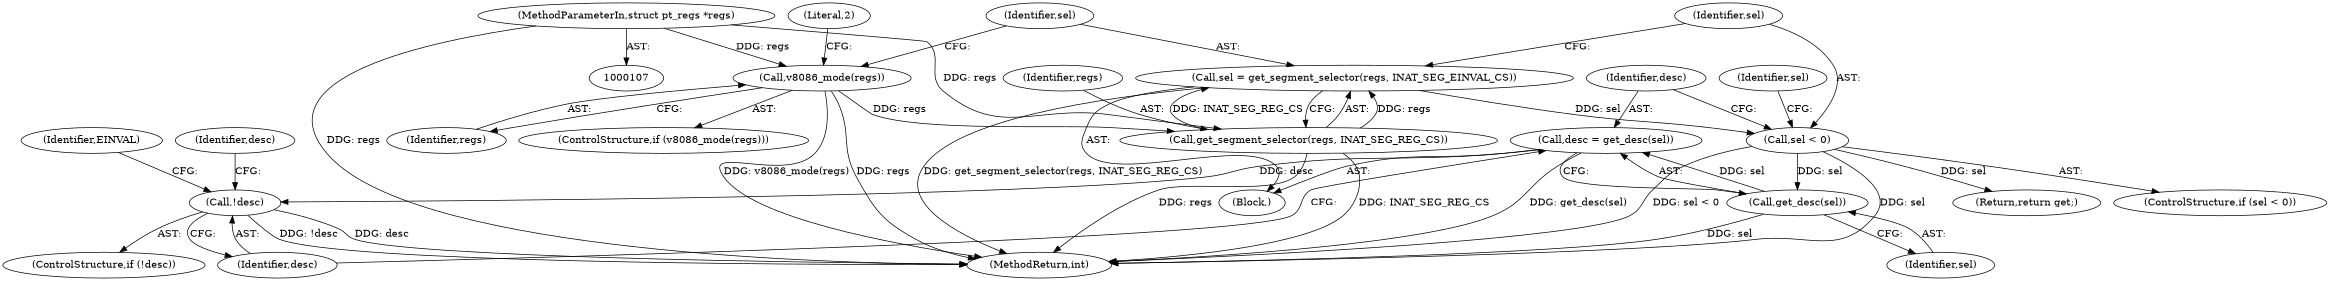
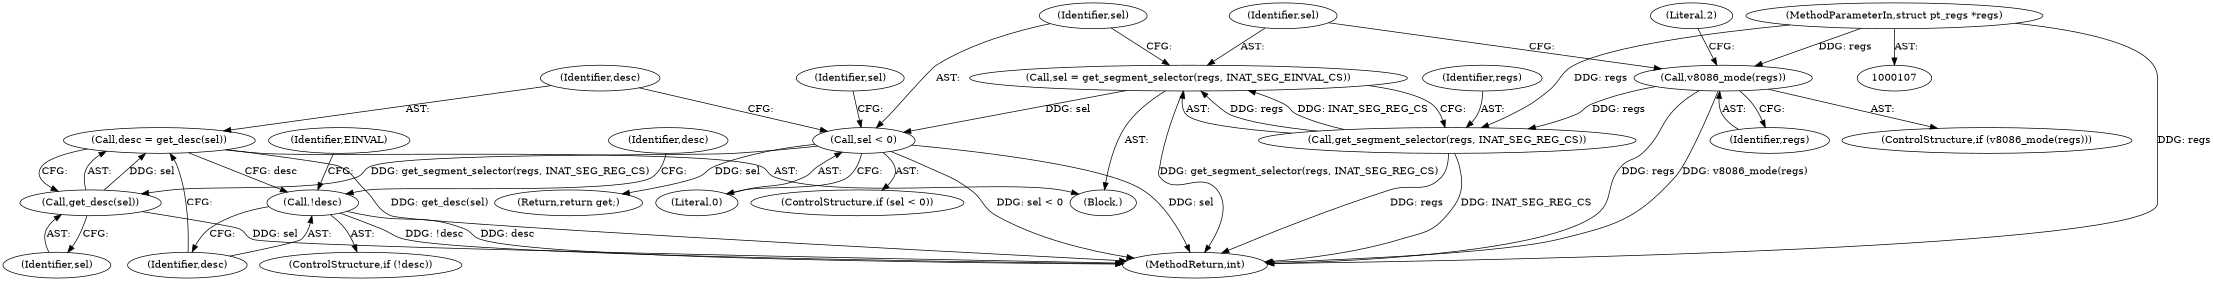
edge "(Call,desc = get_desc(sel))" -> "(Call,!desc)": label "DDG: desc" -> "CFG: desc"
edge "(Call,sel < 0)" -> "(Call,get_desc(sel))": label "DDG: sel" -> "DDG: get_segment_selector(regs, INAT_SEG_REG_CS)"
node "(Literal,0)": added
